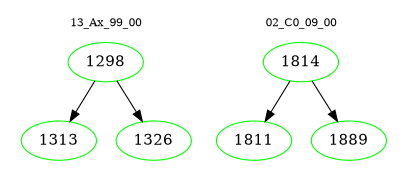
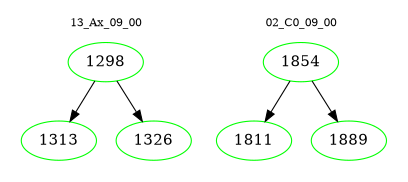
cluster "13_Ax_99_00": label "13_Ax_99_00" -> "13_Ax_09_00"
node "1814": label "1814" -> "1854"
